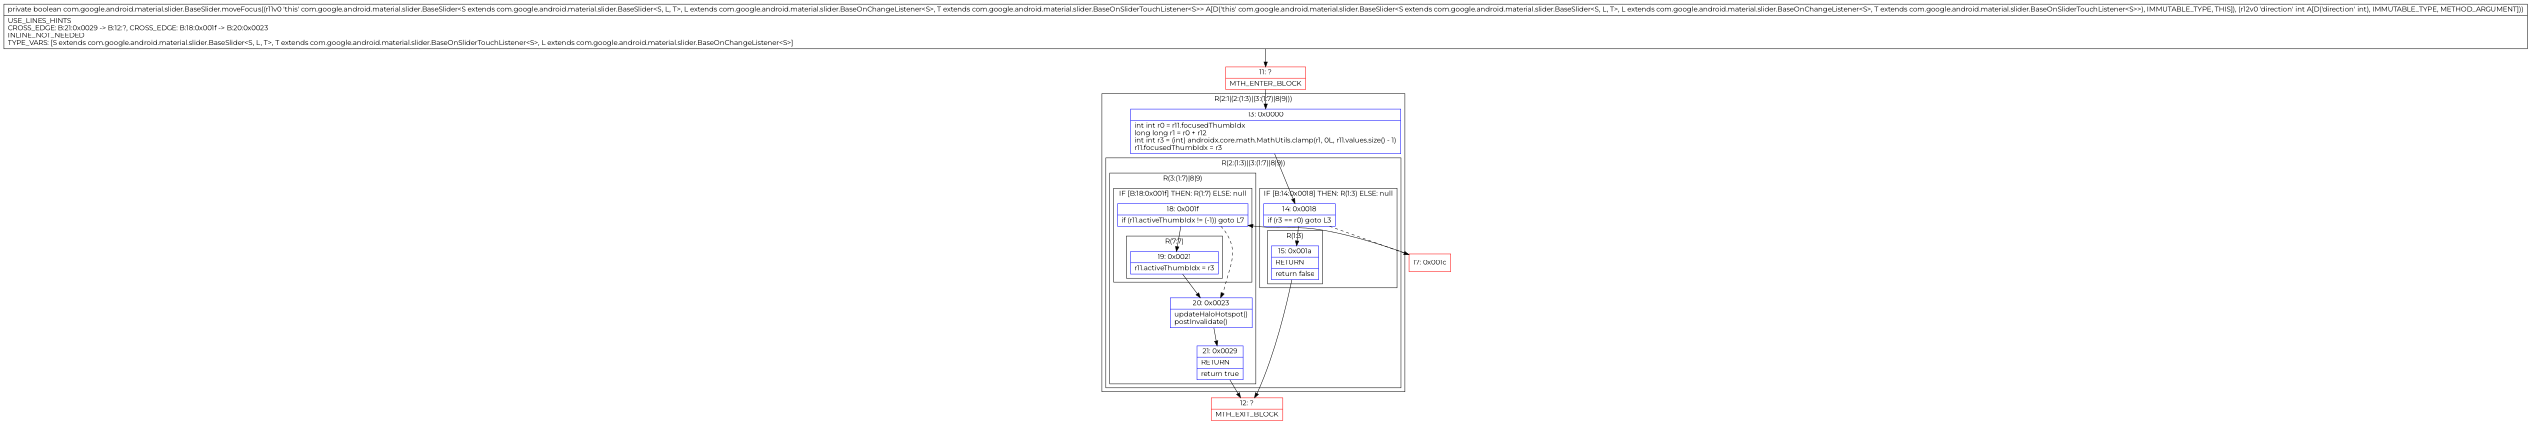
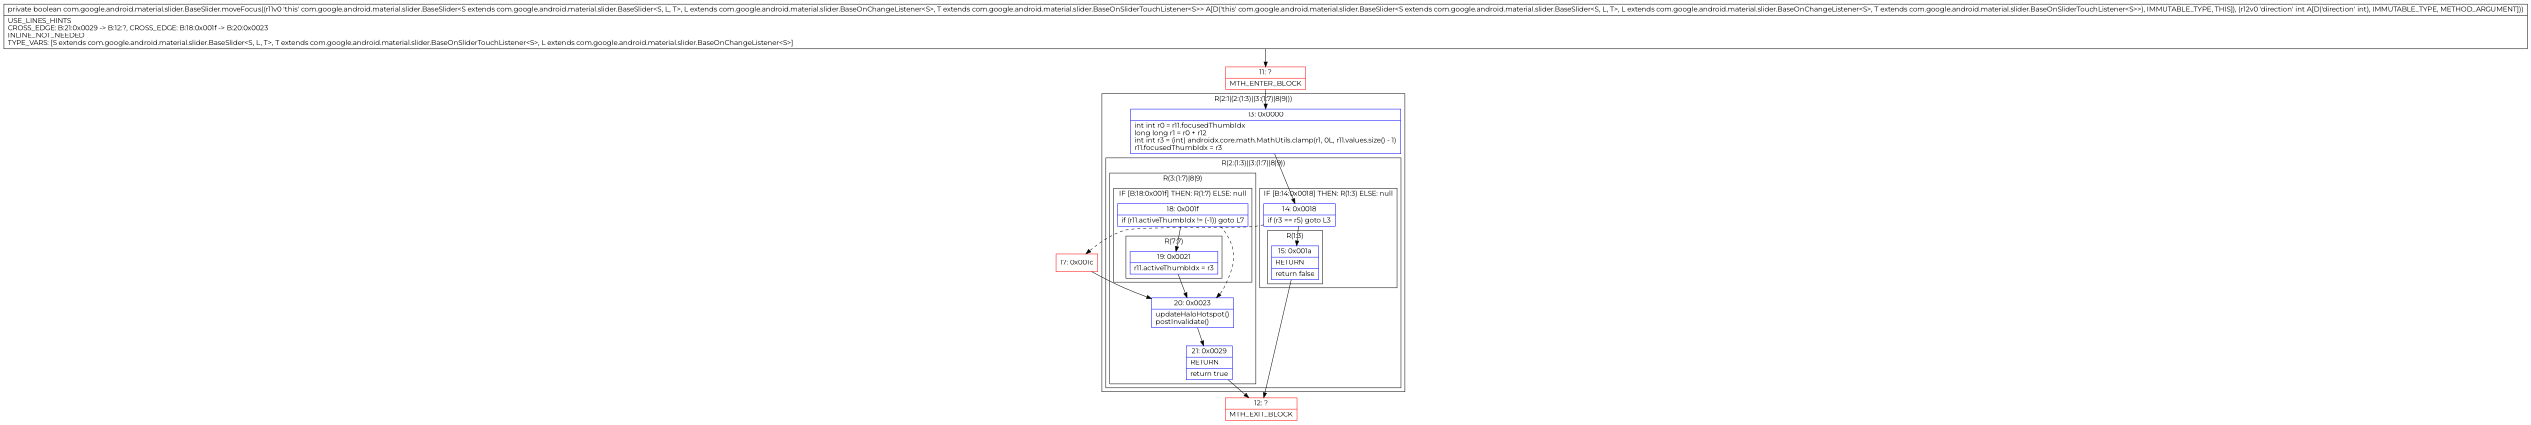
node "14: 0x0018": text "if (r3 == r0) goto L3" -> "if (r3 == r5) goto L3"
edge "17: 0x001c" -> "18: 0x001f": now "17: 0x001c" -> "20: 0x0023"
